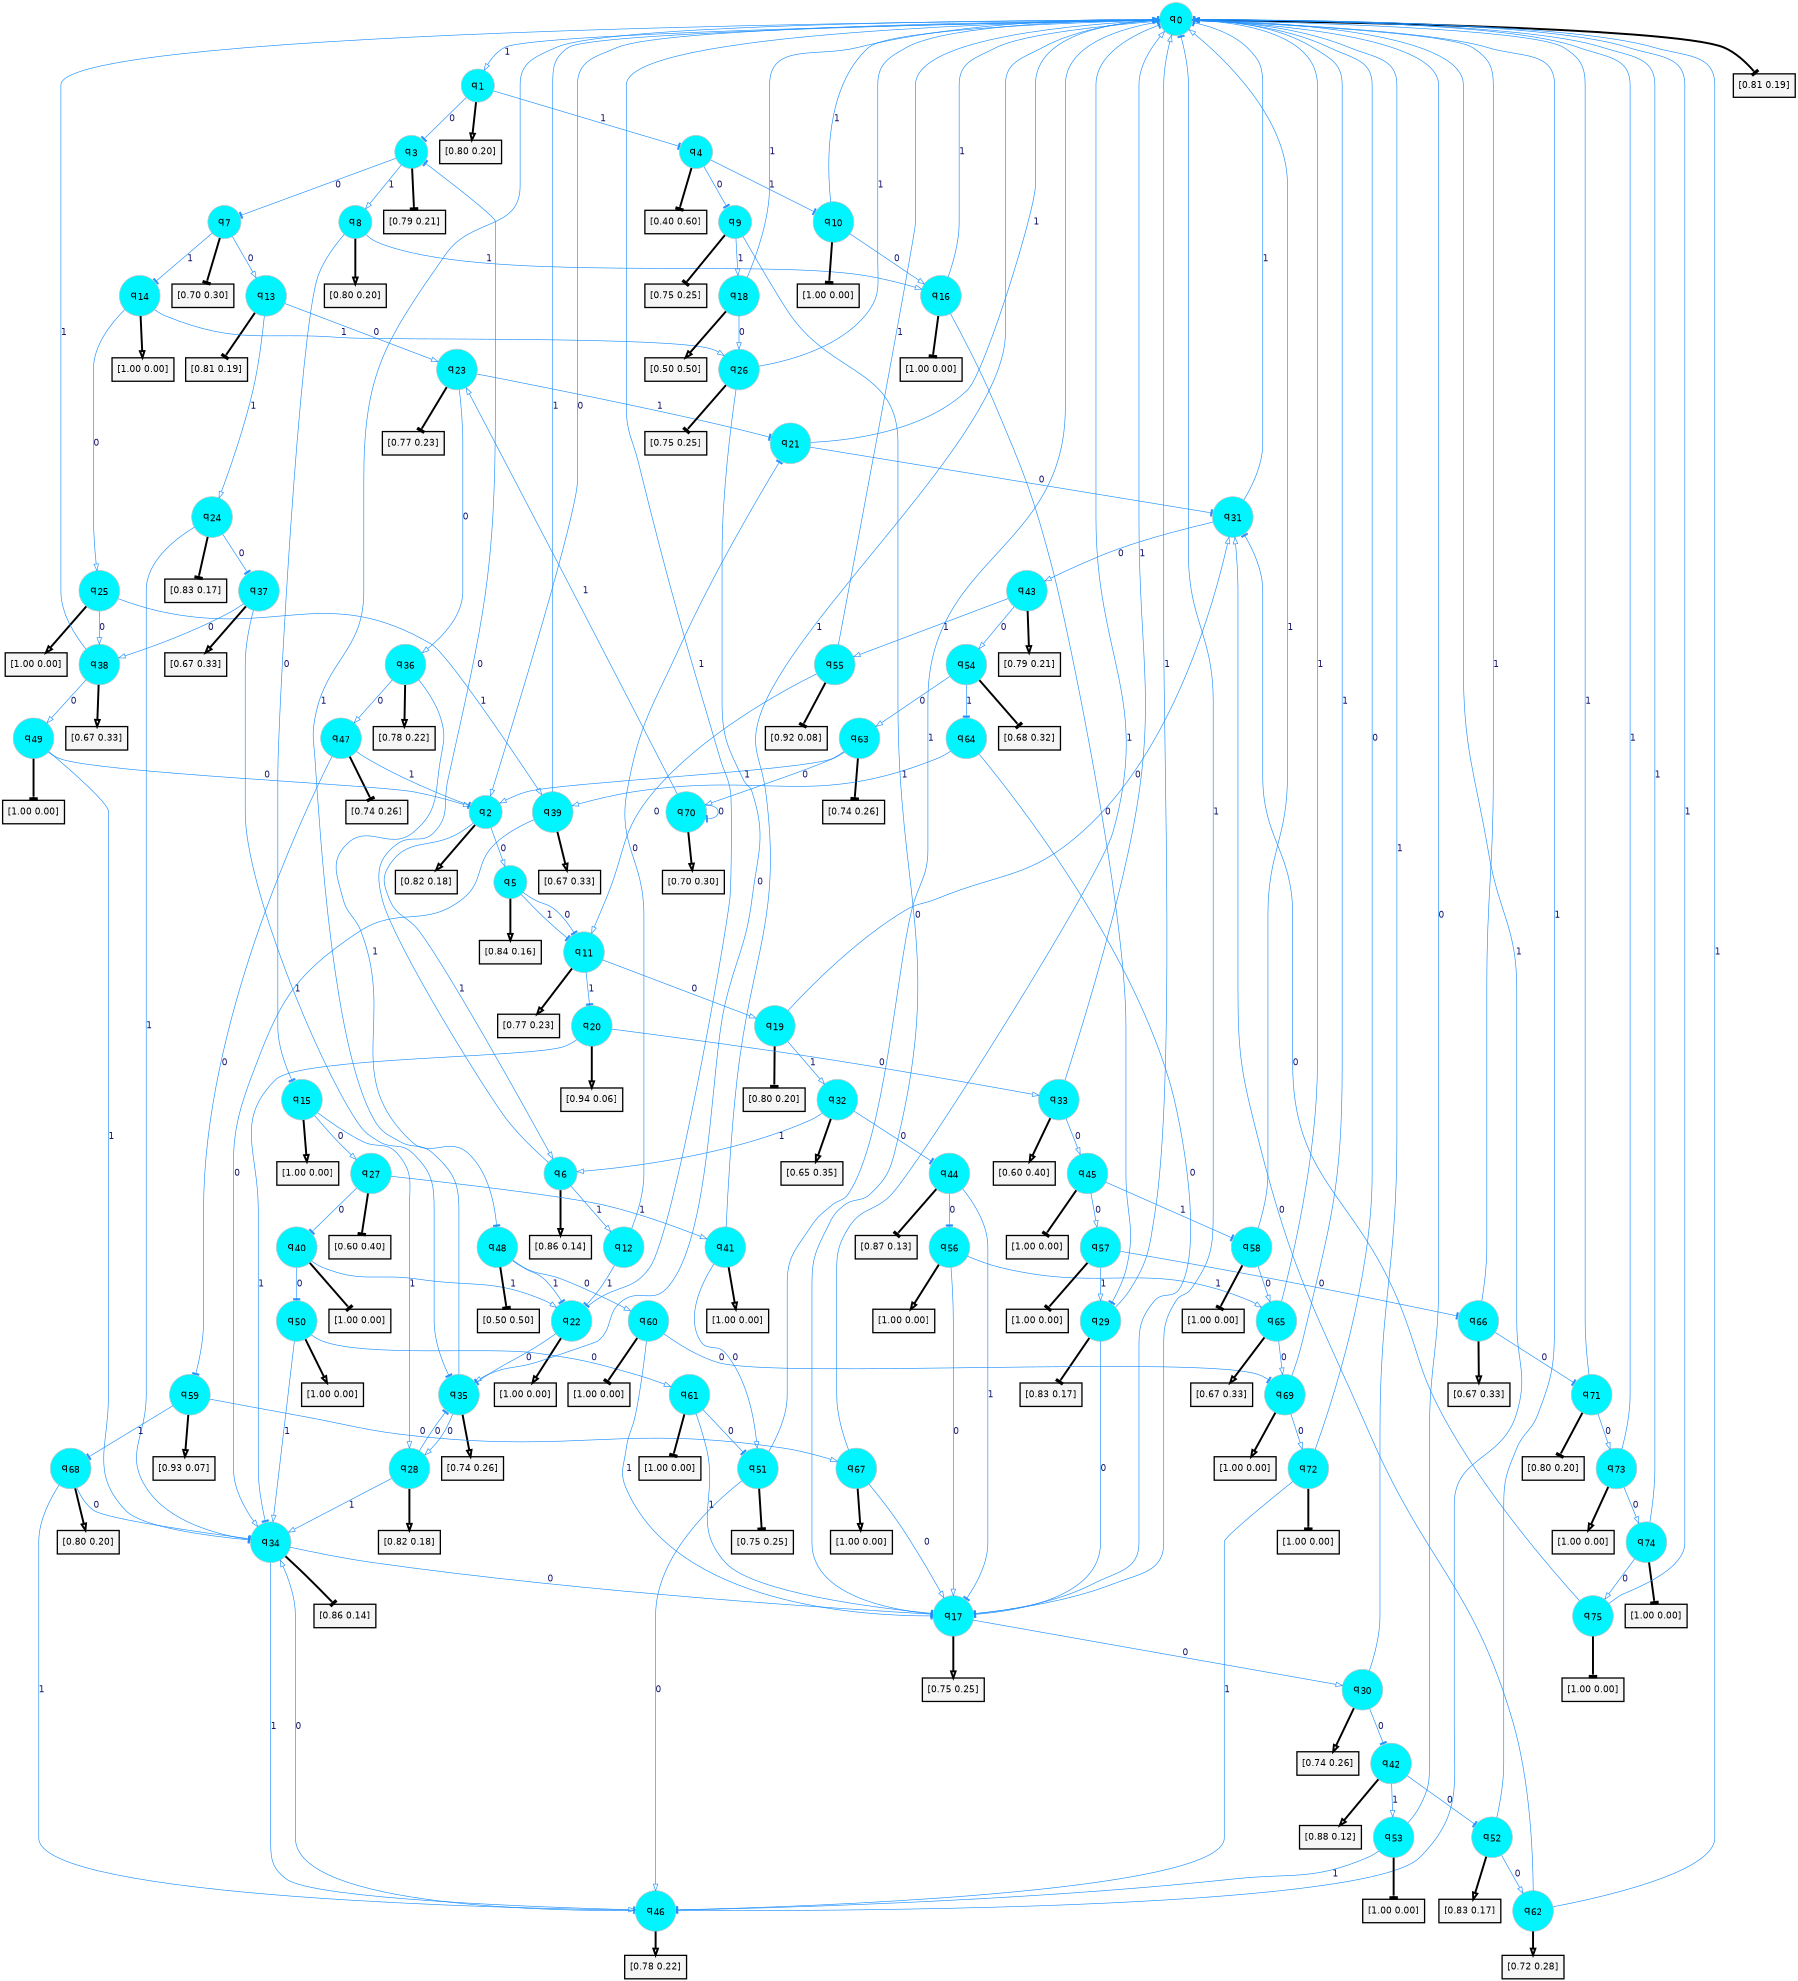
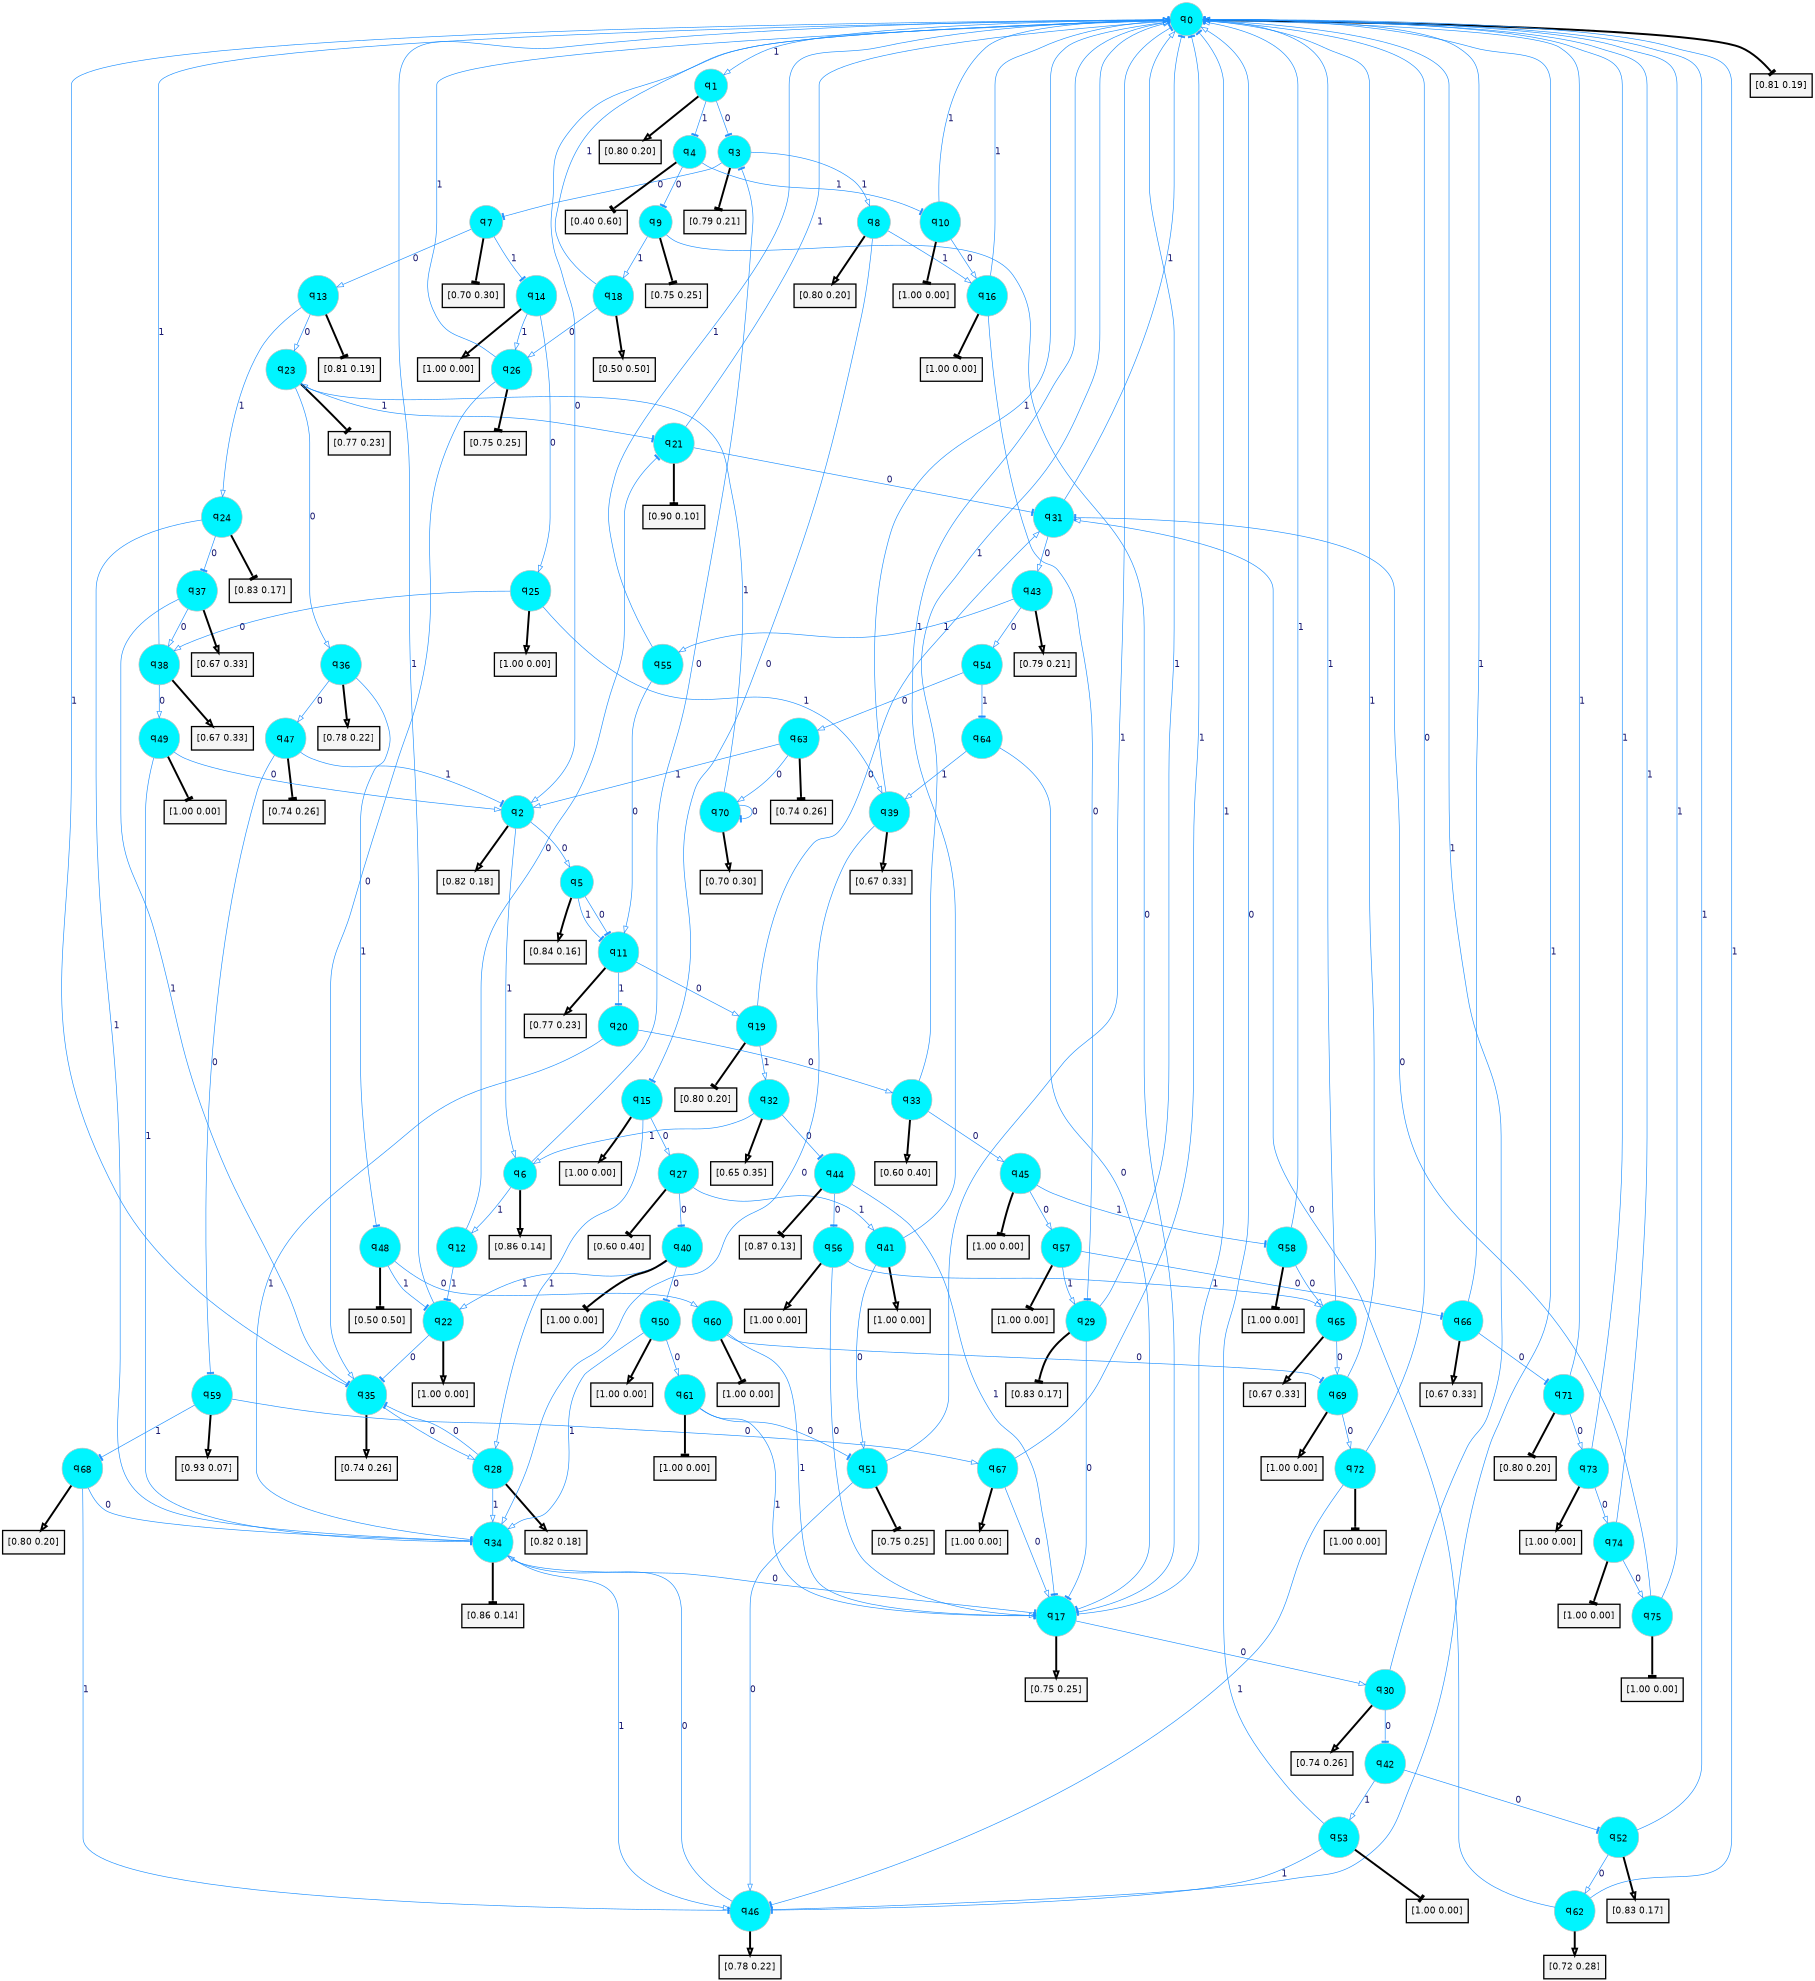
node "[0.90 0.10]": added
node "[0.92 0.08]": removed
node "[0.68 0.32]": removed
node "[0.94 0.06]": removed
node "[0.88 0.12]": removed
